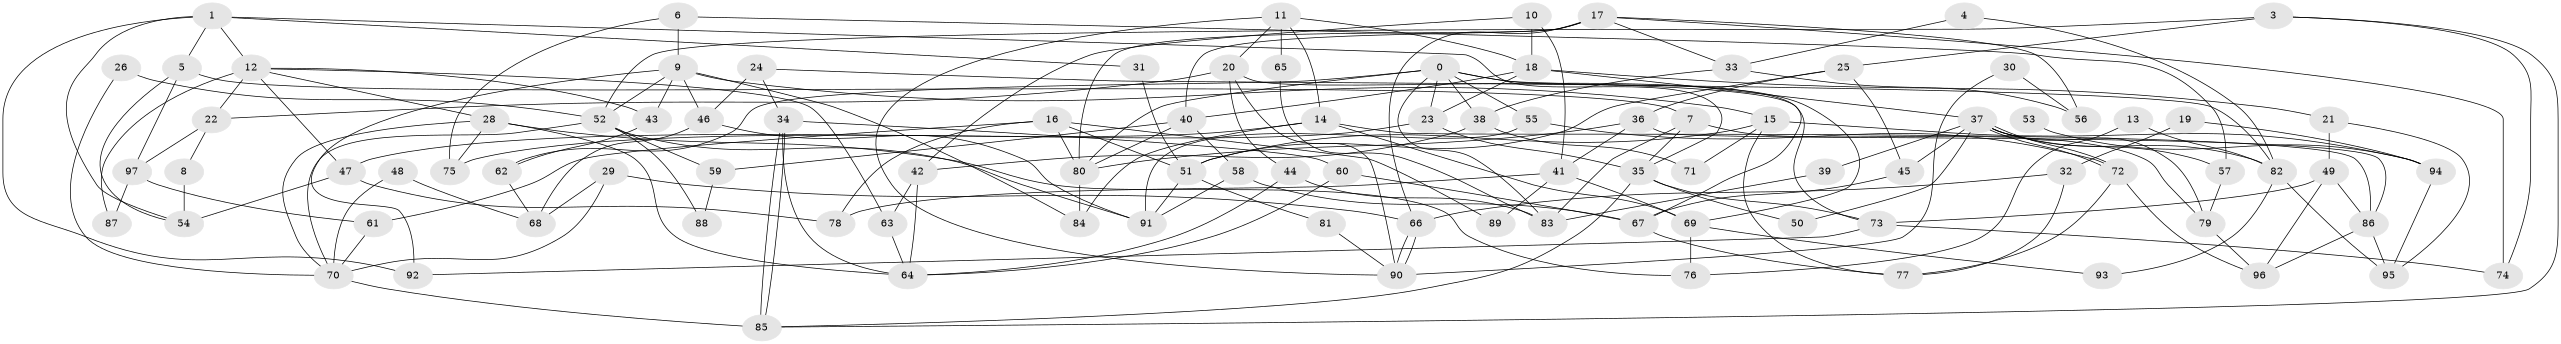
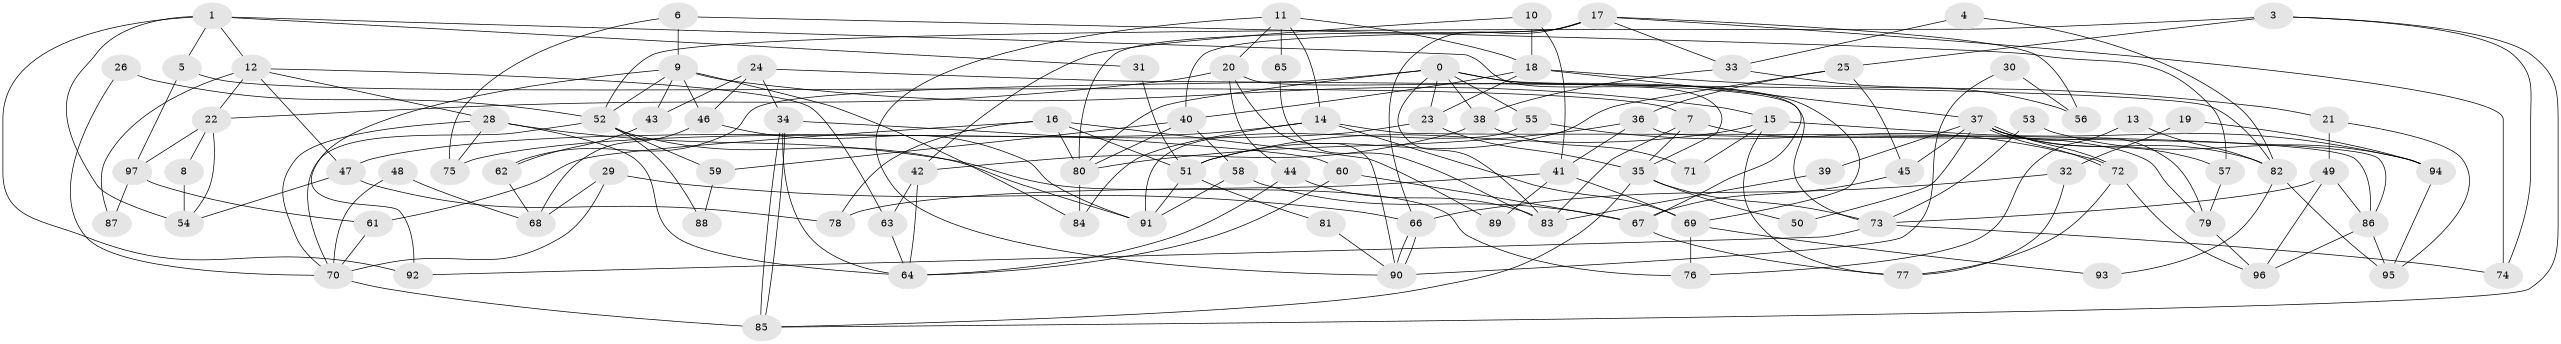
edge "12" -- "43": now "24" -- "43"
edge "5" -- "54": now "22" -- "54"
edge "53" -- "73": added
